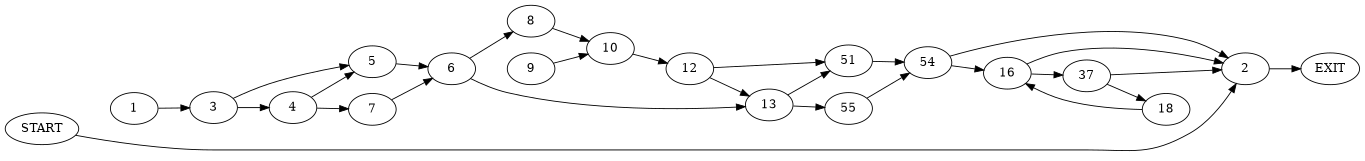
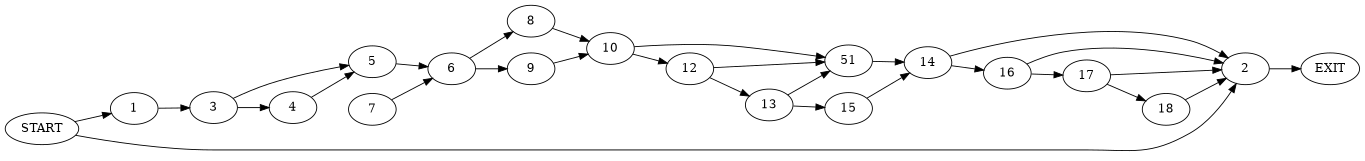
edge "10" -> "51": added
node "54": label "54" -> "14"
node "37": label "37" -> "17"
edge "18" -> "16": now "18" -> "2"
edge "6" -> "13": now "6" -> "9"
edge "4" -> "7": removed
node "55": label "55" -> "15"
edge "START" -> "1": added
